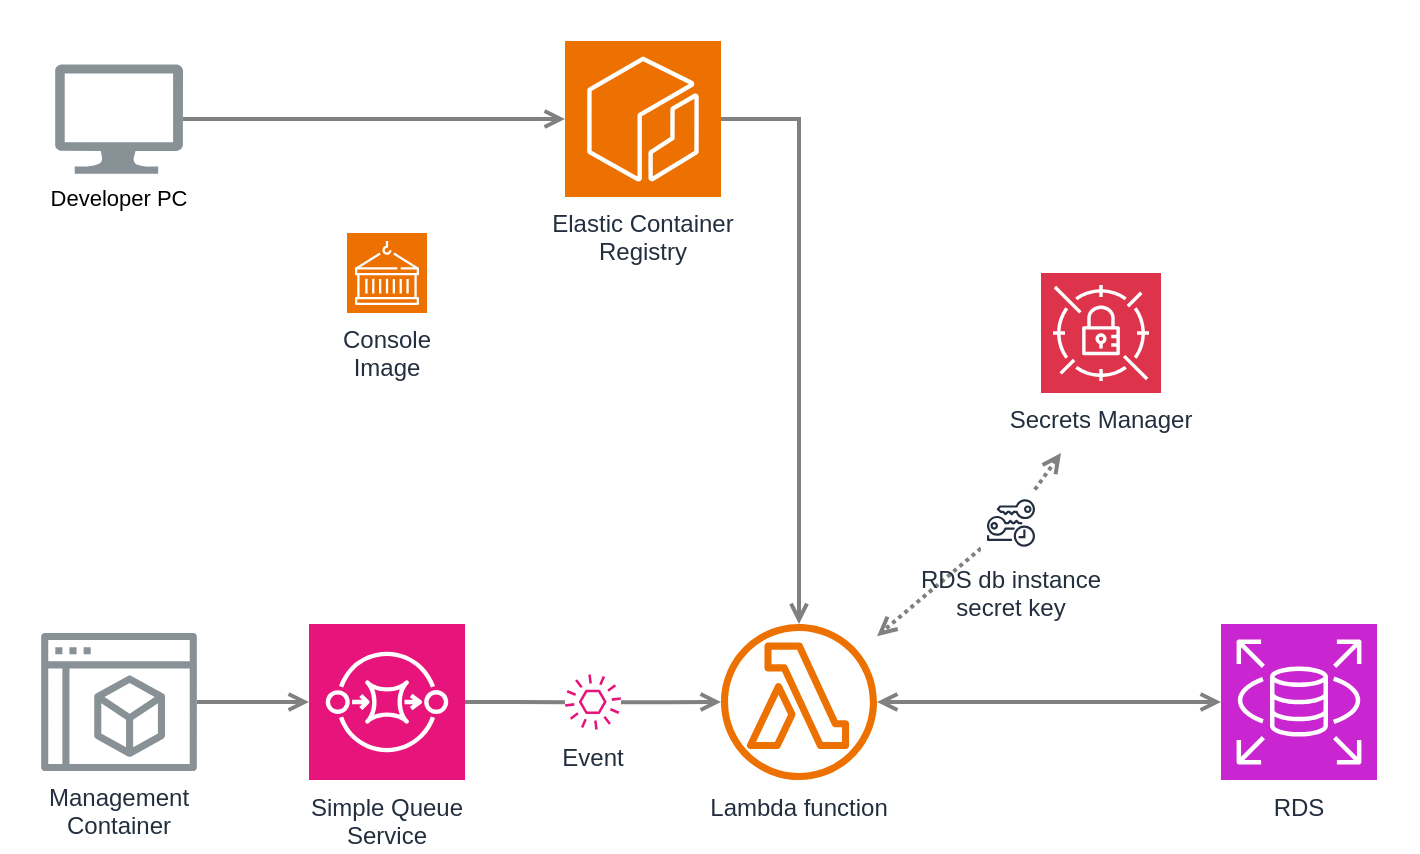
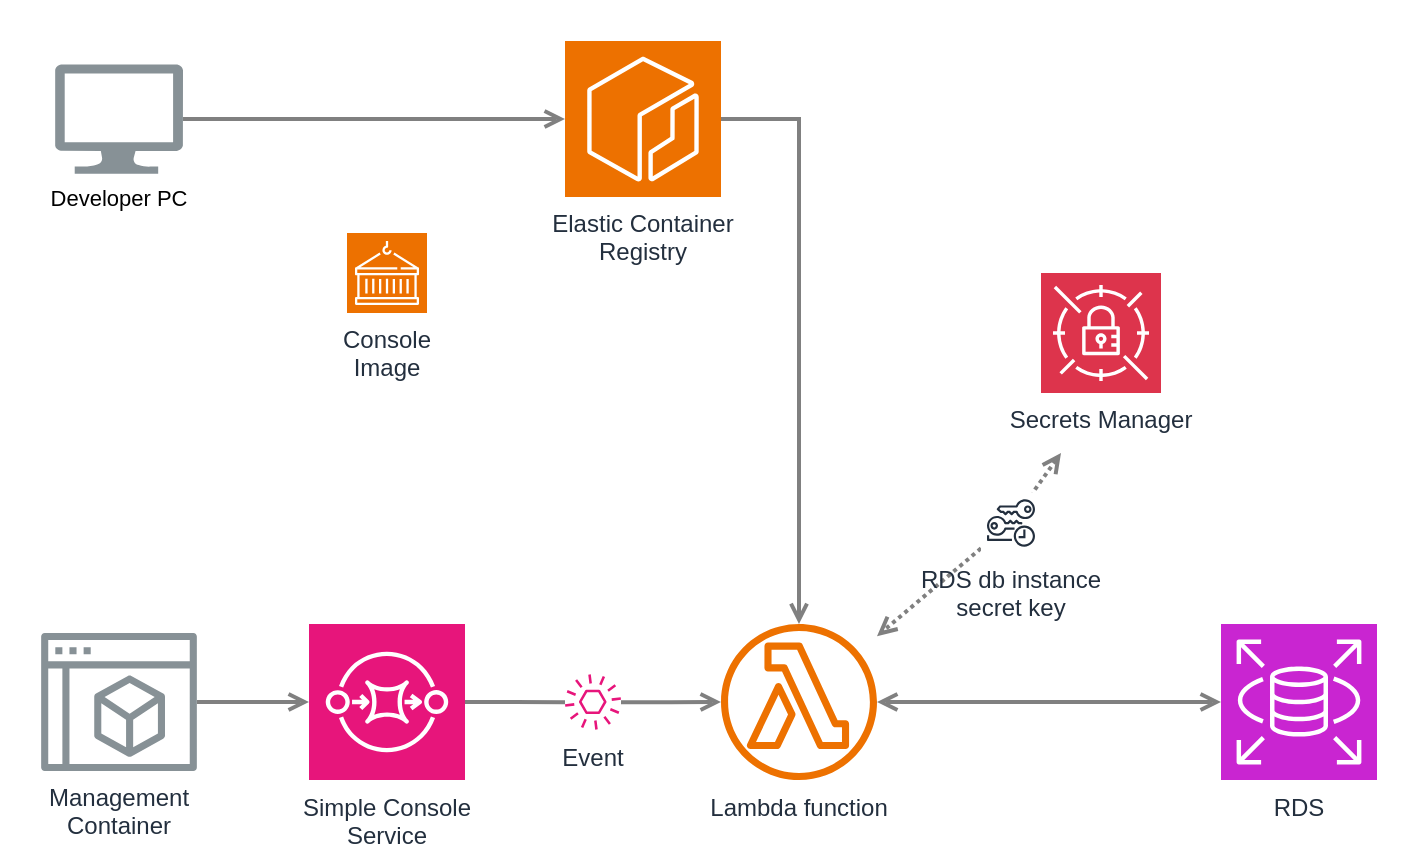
node "Simple Queue Service": label "Simple Queue Service" -> "Simple Console Service"
